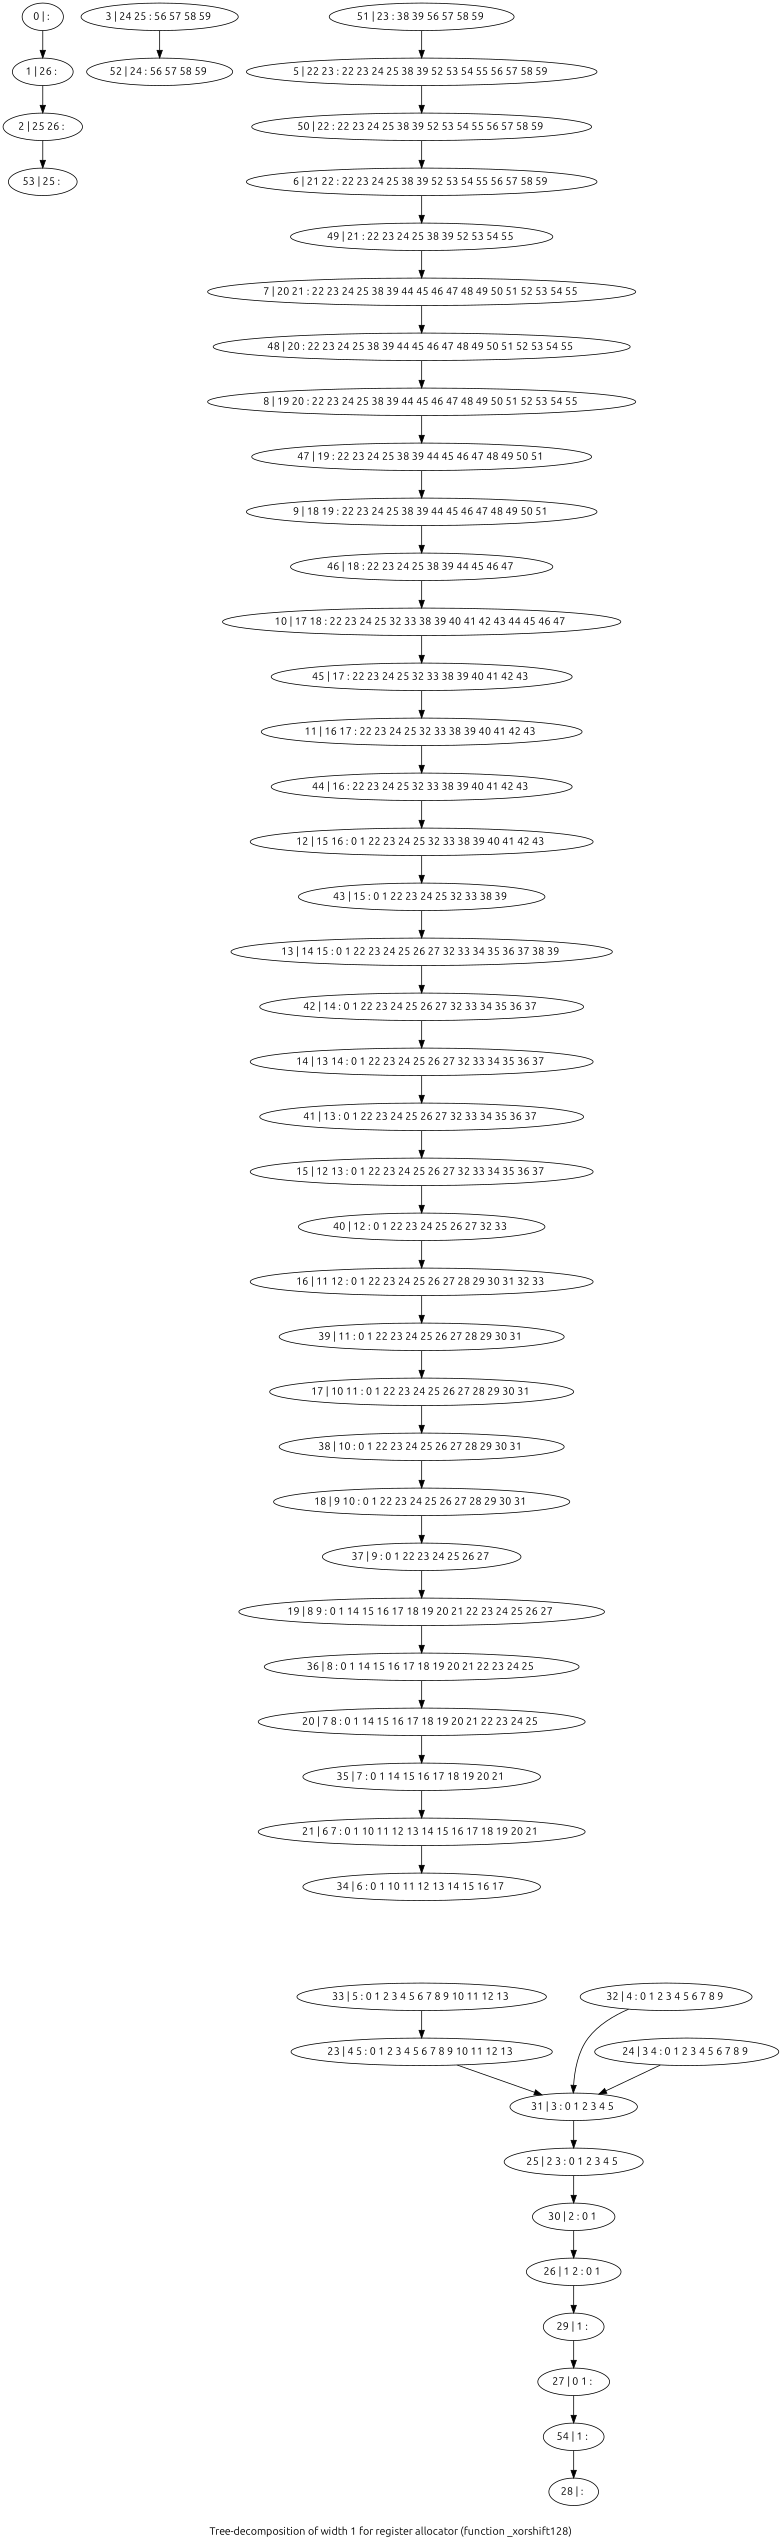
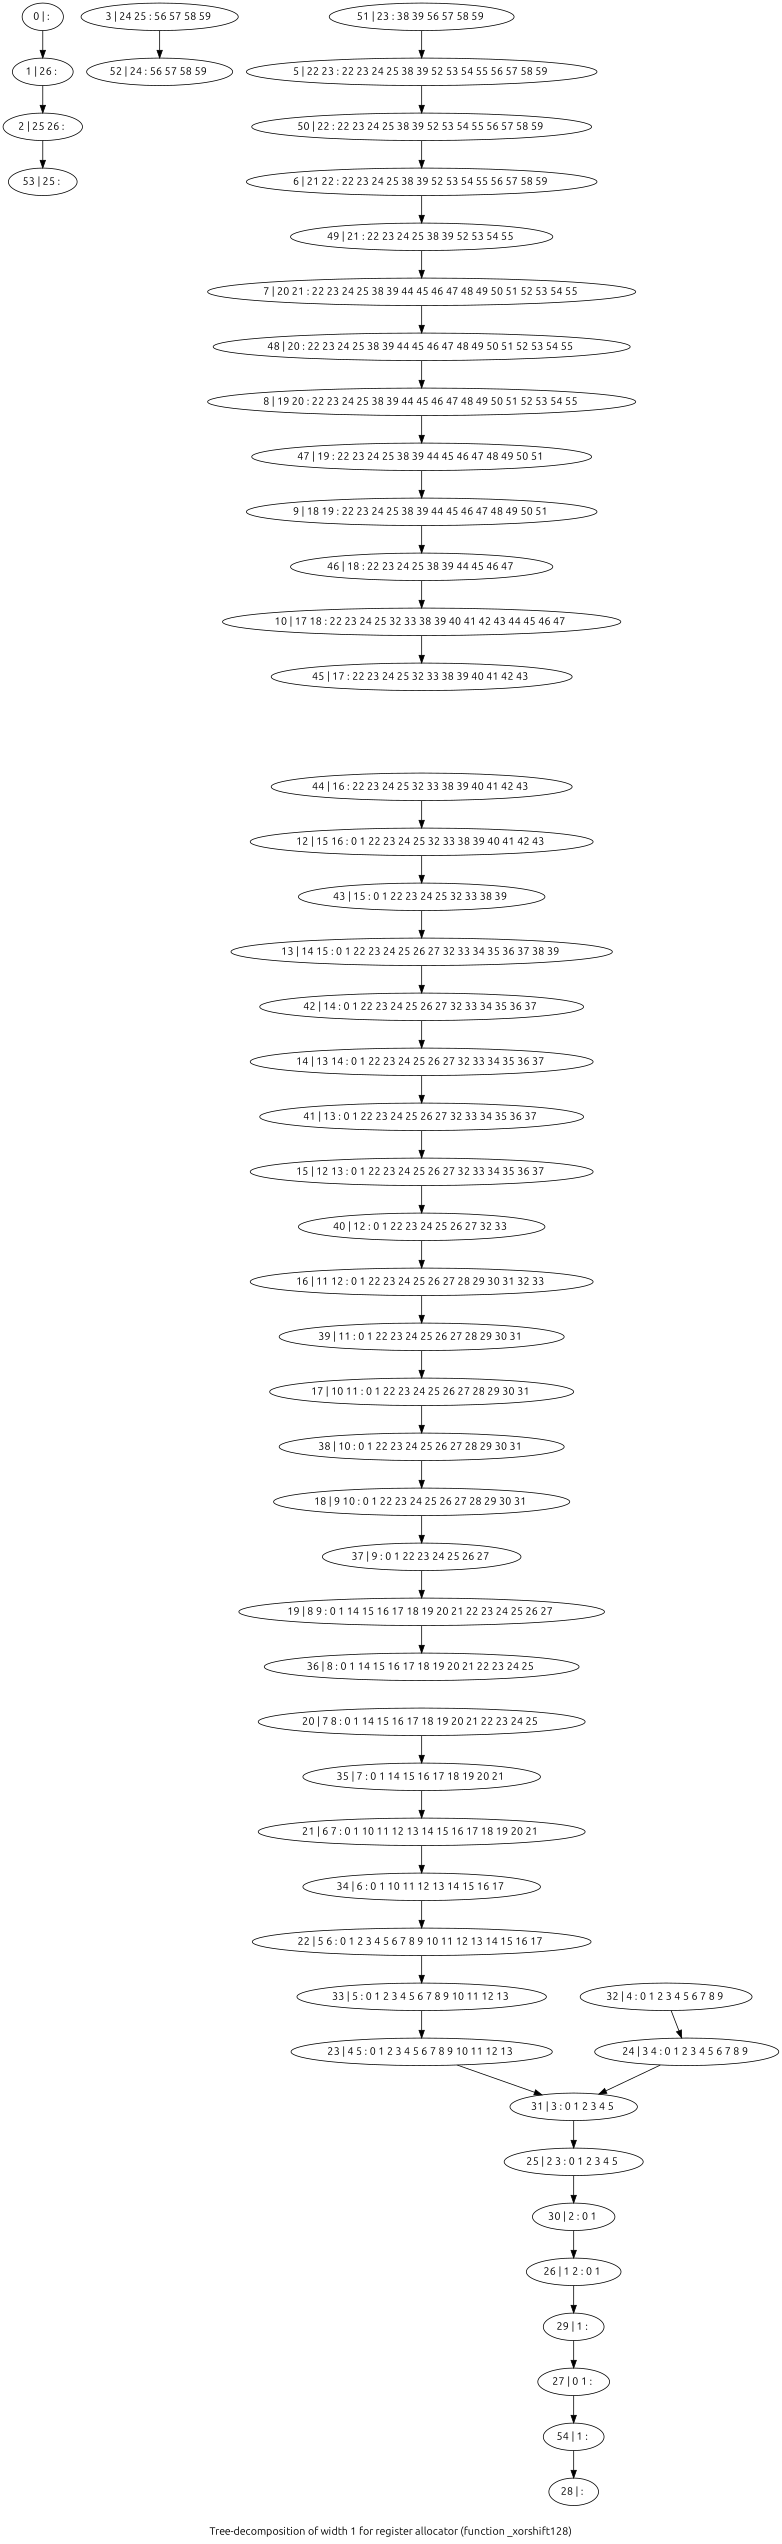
node "11 | 16 17 : 22 23 24 25 32 33 38 39 40 41 42 43": removed
edge "36 | 8 : 0 1 14 15 16 17 18 19 20 21 22 23 24 25" -> "20 | 7 8 : 0 1 14 15 16 17 18 19 20 21 22 23 24 25": removed
node "22 | 5 6 : 0 1 2 3 4 5 6 7 8 9 10 11 12 13 14 15 16 17": added
edge "32 | 4 : 0 1 2 3 4 5 6 7 8 9" -> "31 | 3 : 0 1 2 3 4 5": now "32 | 4 : 0 1 2 3 4 5 6 7 8 9" -> "24 | 3 4 : 0 1 2 3 4 5 6 7 8 9"
